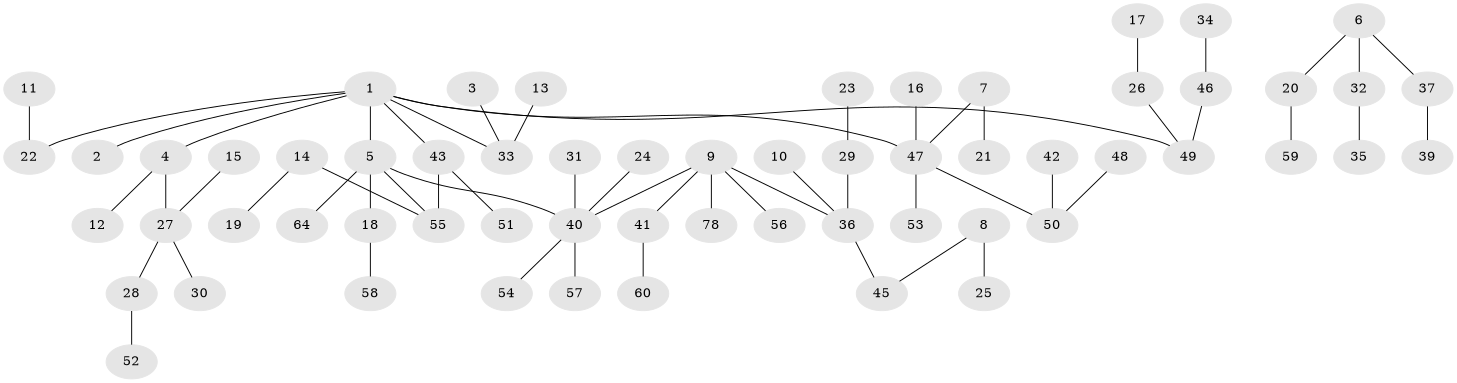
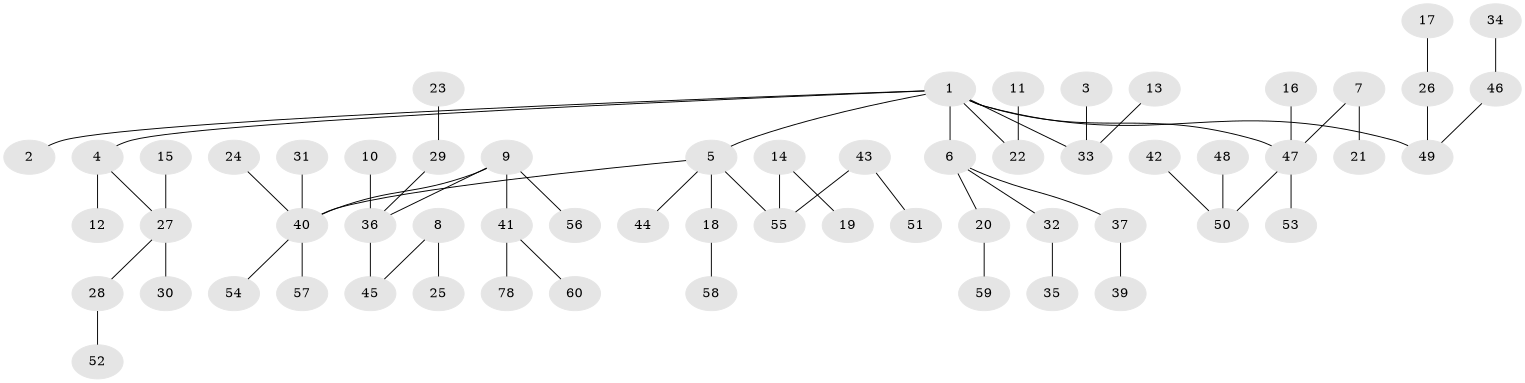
edge "1" -- "43": now "1" -- "6"
edge "9" -- "78": now "41" -- "78"
node "64": label "64" -> "44"
